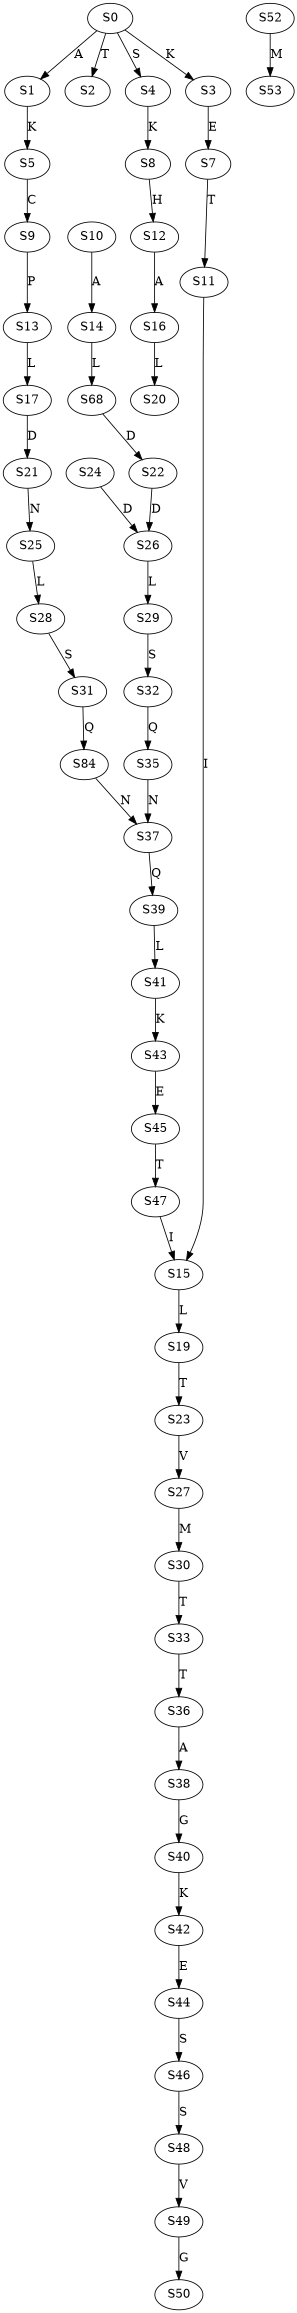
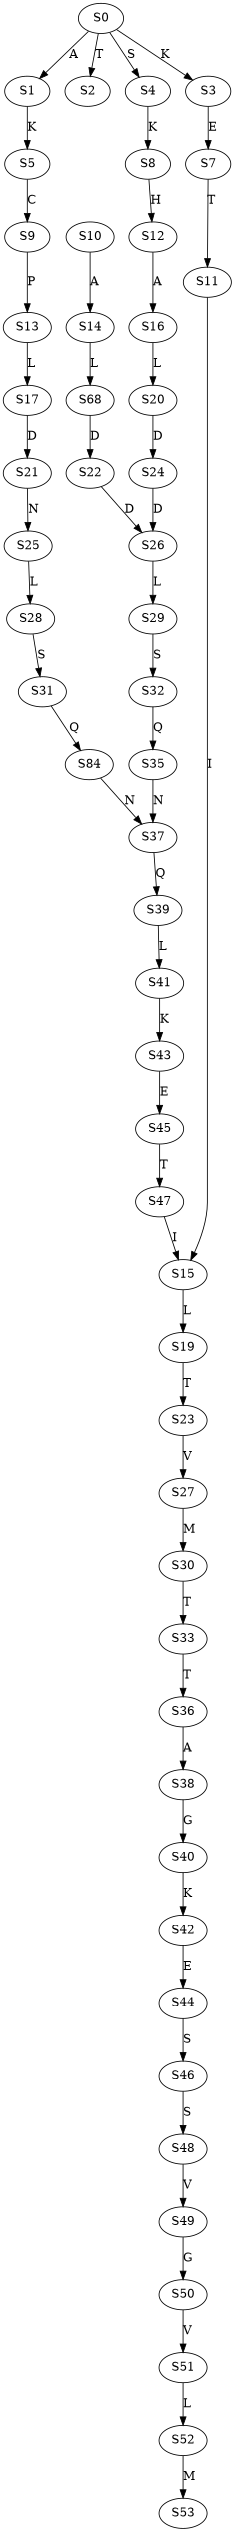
edge "S20" -> "S24": added, label "D"
node "S51": added
